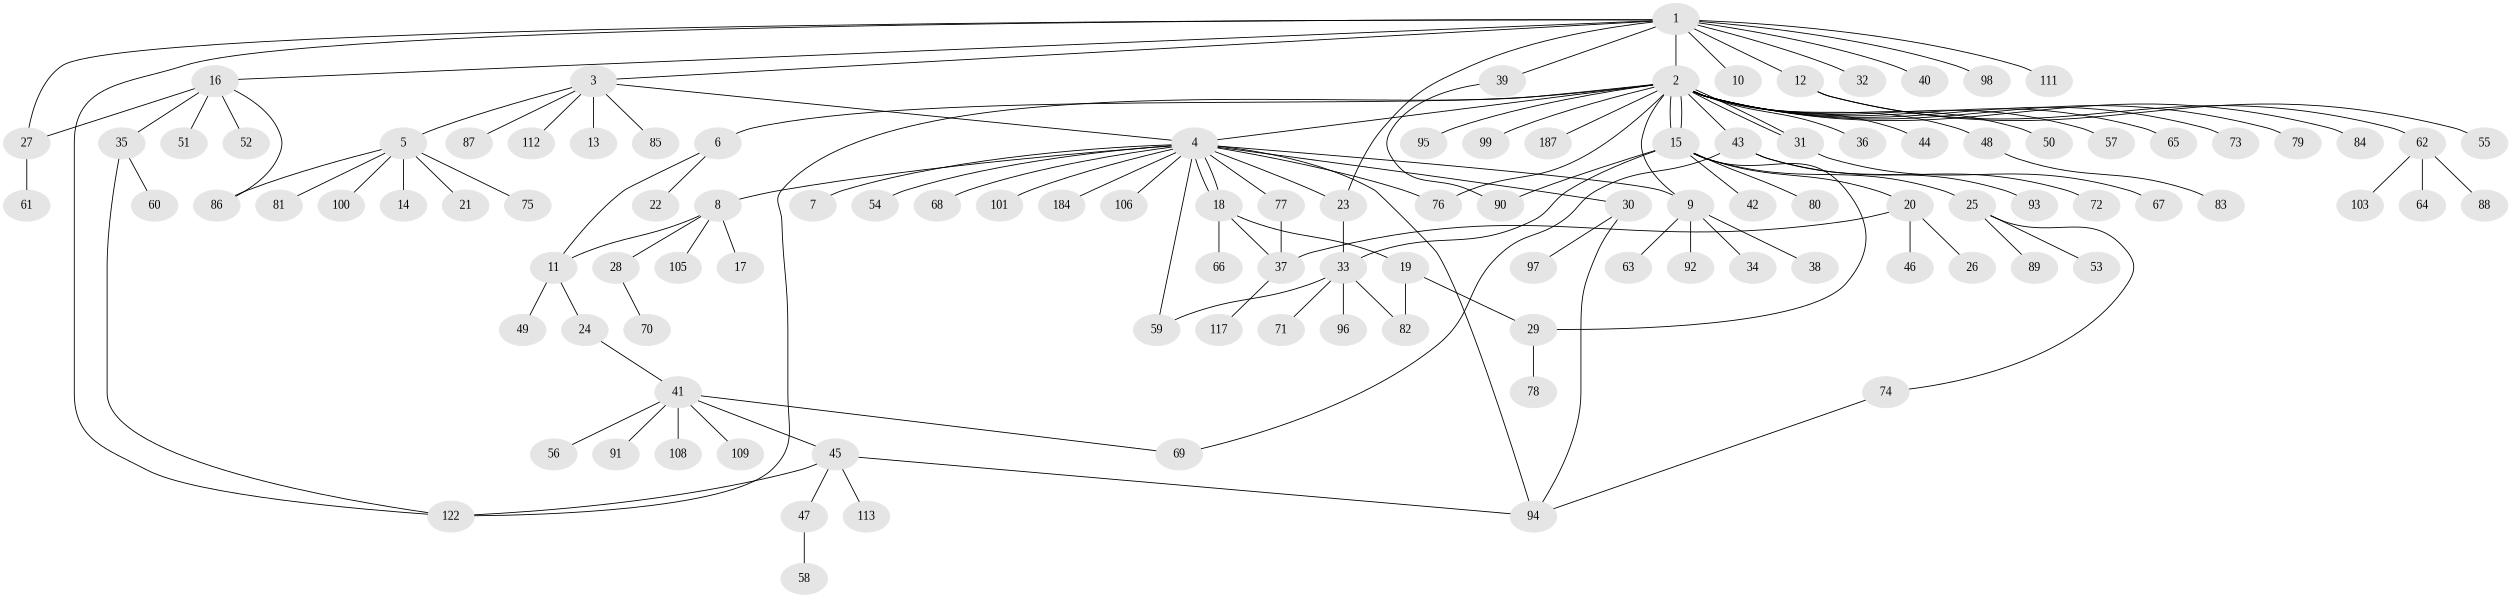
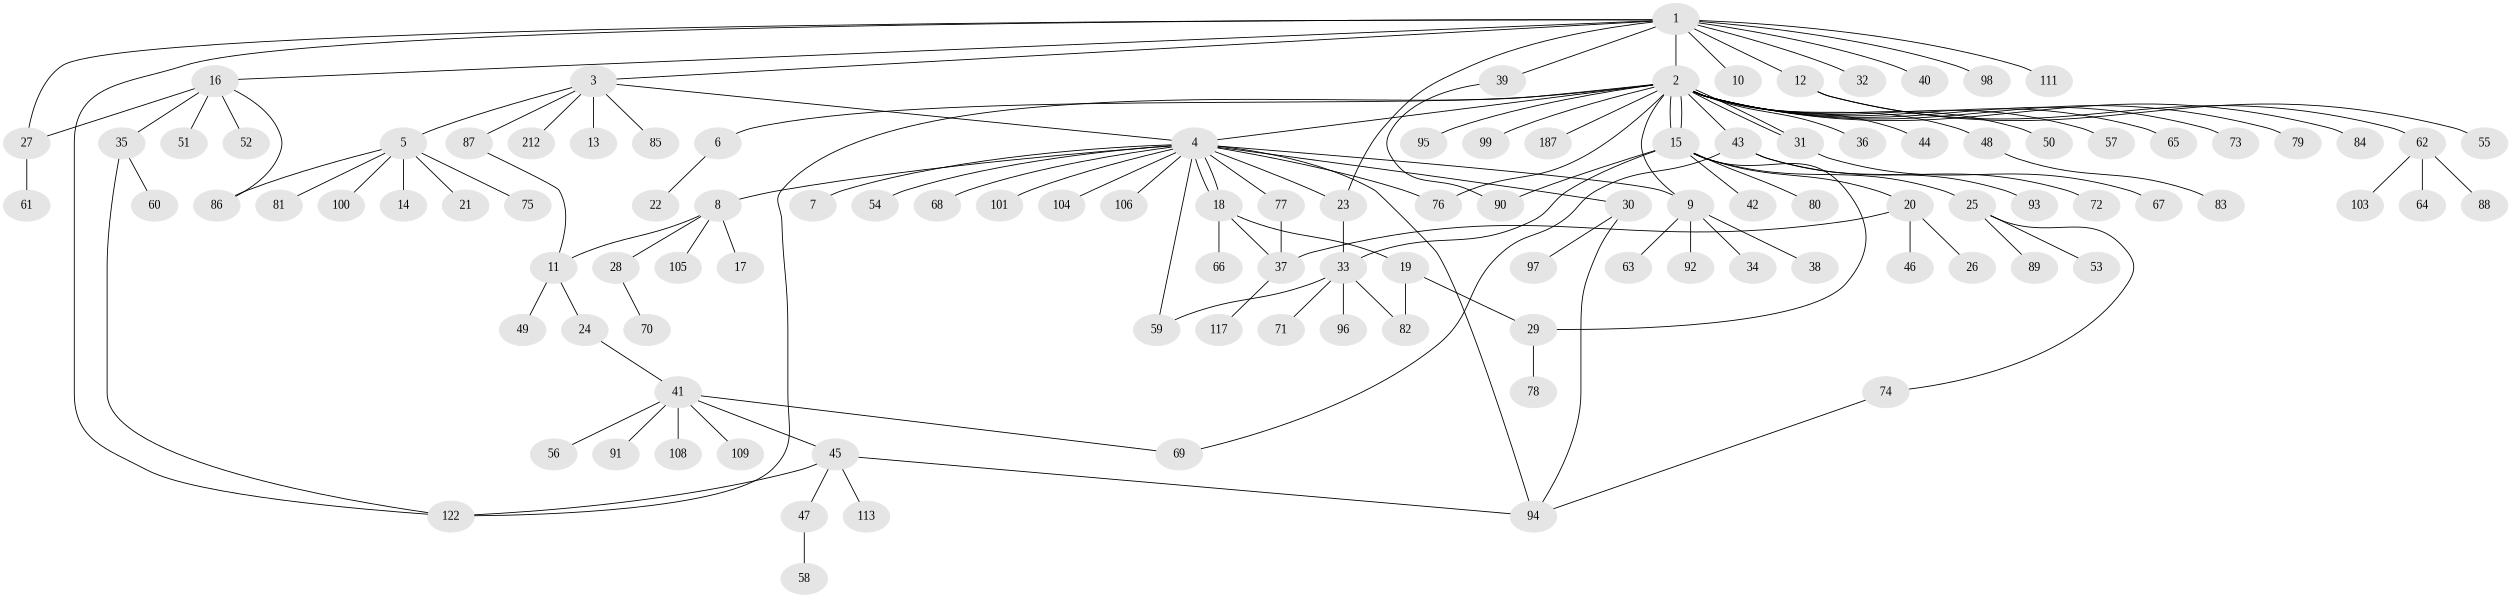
node "112": label "112" -> "212"
edge "6" -- "11": now "87" -- "11"
node "184": label "184" -> "104"
